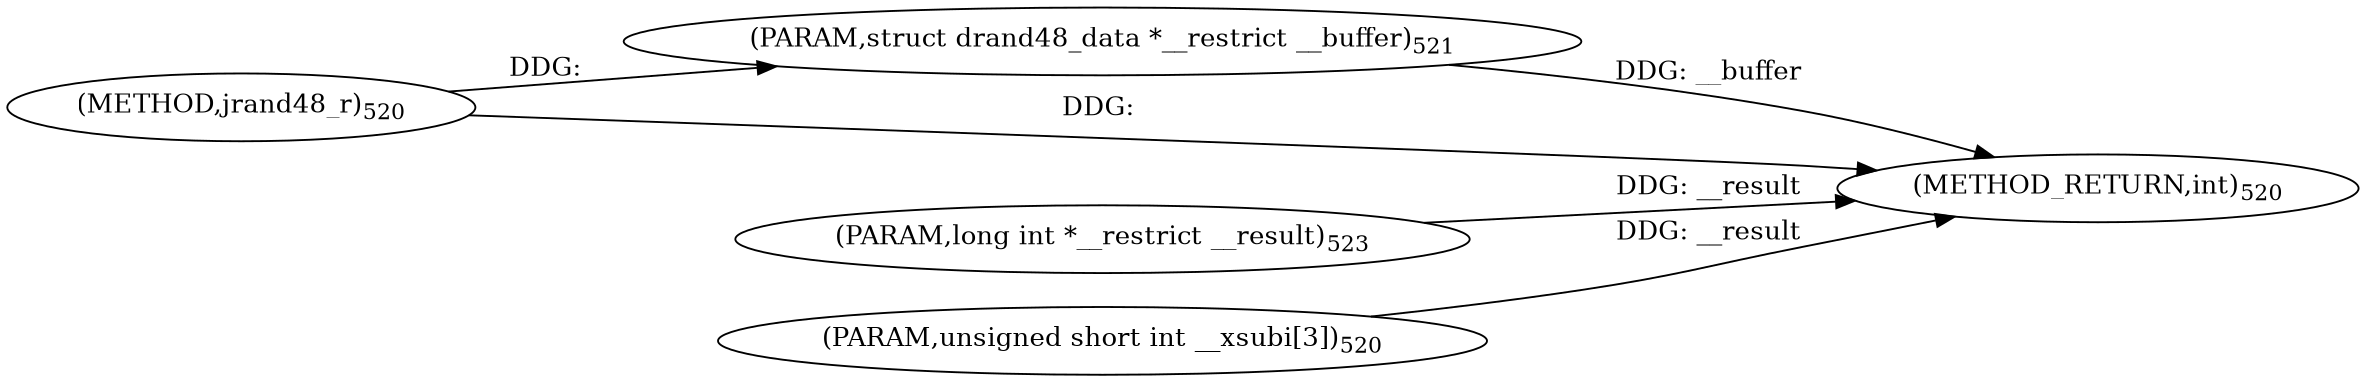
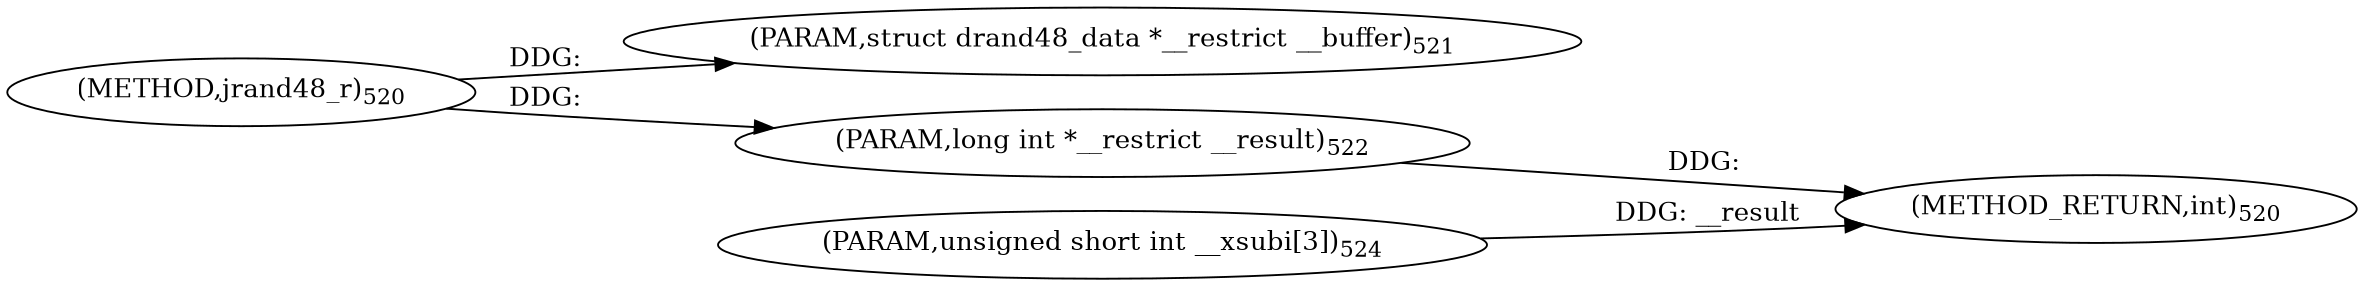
edge "(PARAM,struct drand48_data *__restrict __buffer)" -> "(METHOD_RETURN,int)": removed, label "DDG: __buffer"
edge "(METHOD,jrand48_r)" -> "(METHOD_RETURN,int)": now "(METHOD,jrand48_r)" -> "(PARAM,long int *__restrict __result)"
edge "(PARAM,long int *__restrict __result)" -> "(METHOD_RETURN,int)": label "DDG: __result" -> "DDG: "
node "(PARAM,long int *__restrict __result)": text "523" -> "522"
node "(PARAM,unsigned short int __xsubi[3])": text "520" -> "524"
